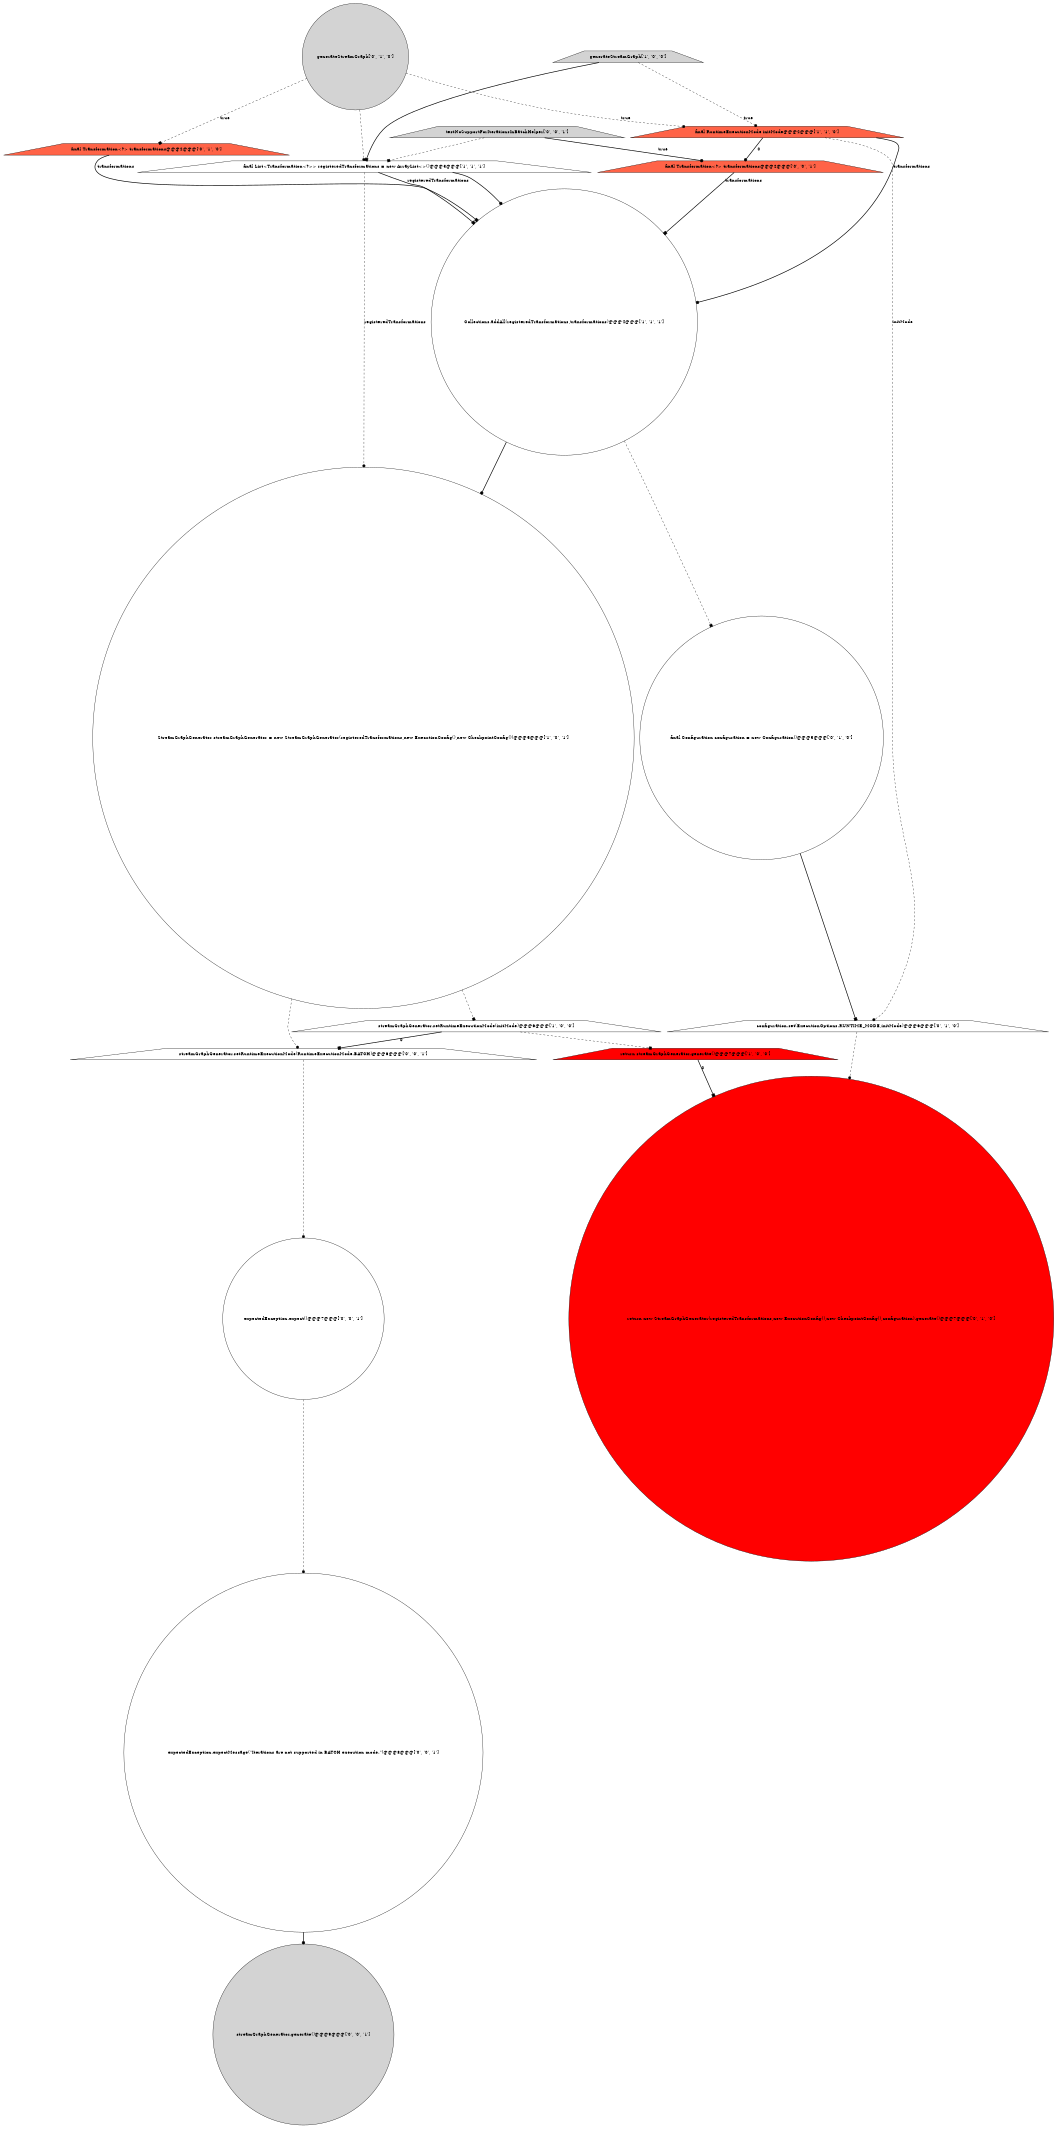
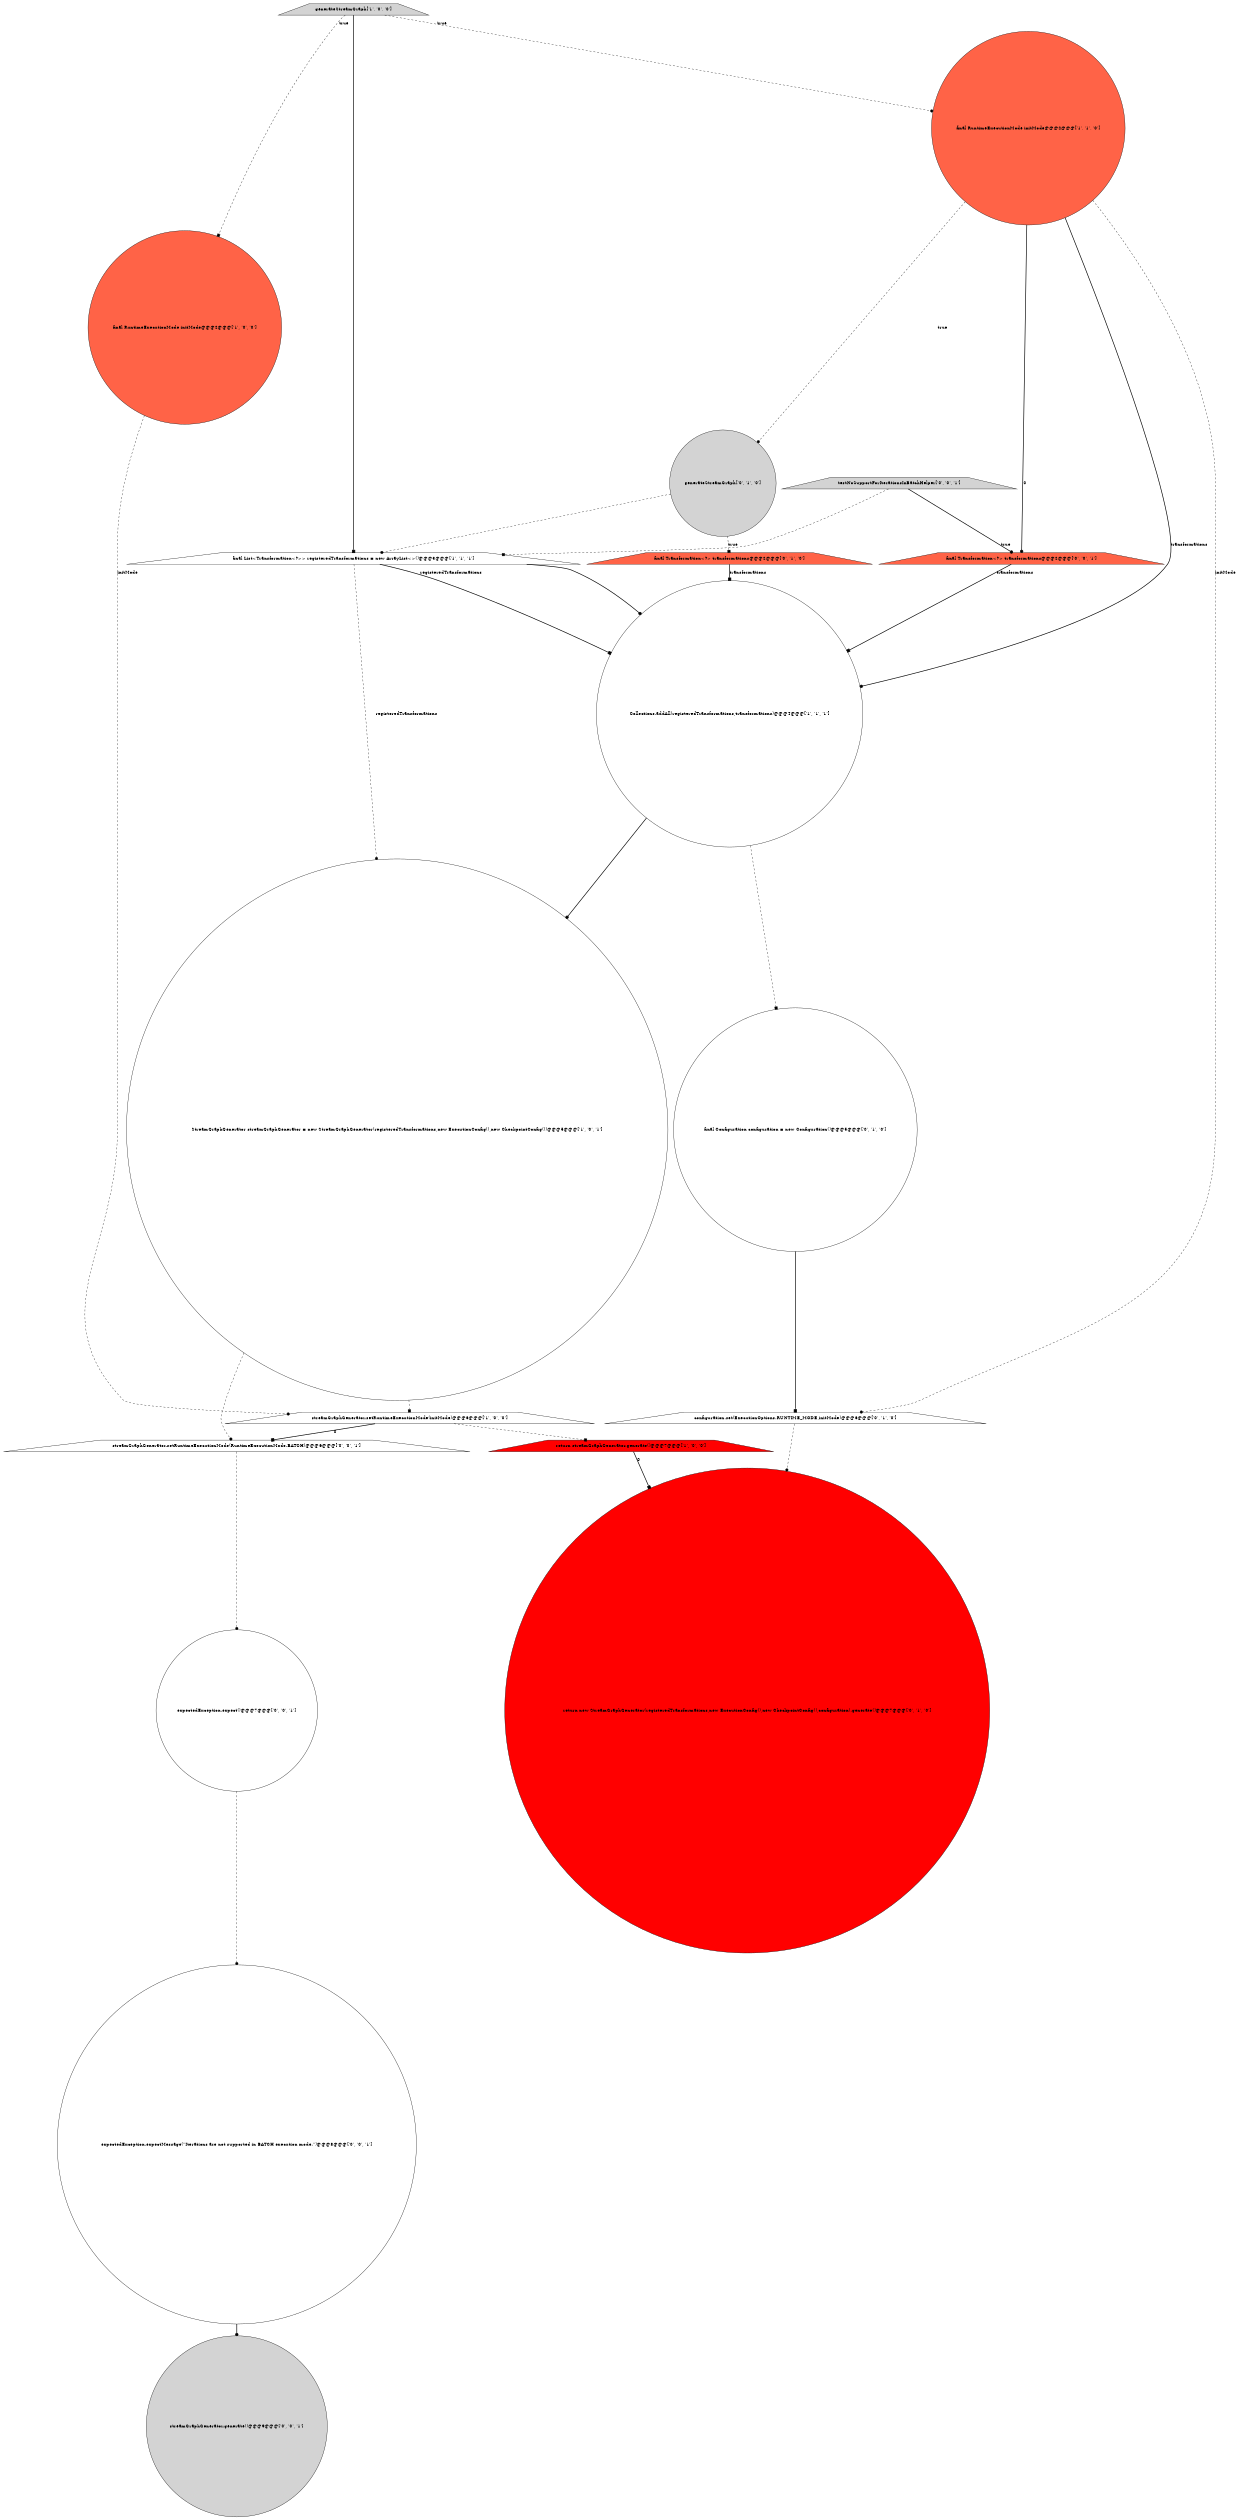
edge "generateStreamGraph['0', '1', '0']" -> "final RuntimeExecutionMode initMode@@@2@@@['1', '1', '0']": reversed
node "final RuntimeExecutionMode initMode@@@2@@@['1', '1', '0']": shape trapezium -> circle
node "final RuntimeExecutionMode initMode@@@2@@@['1', '0', '0']": added
